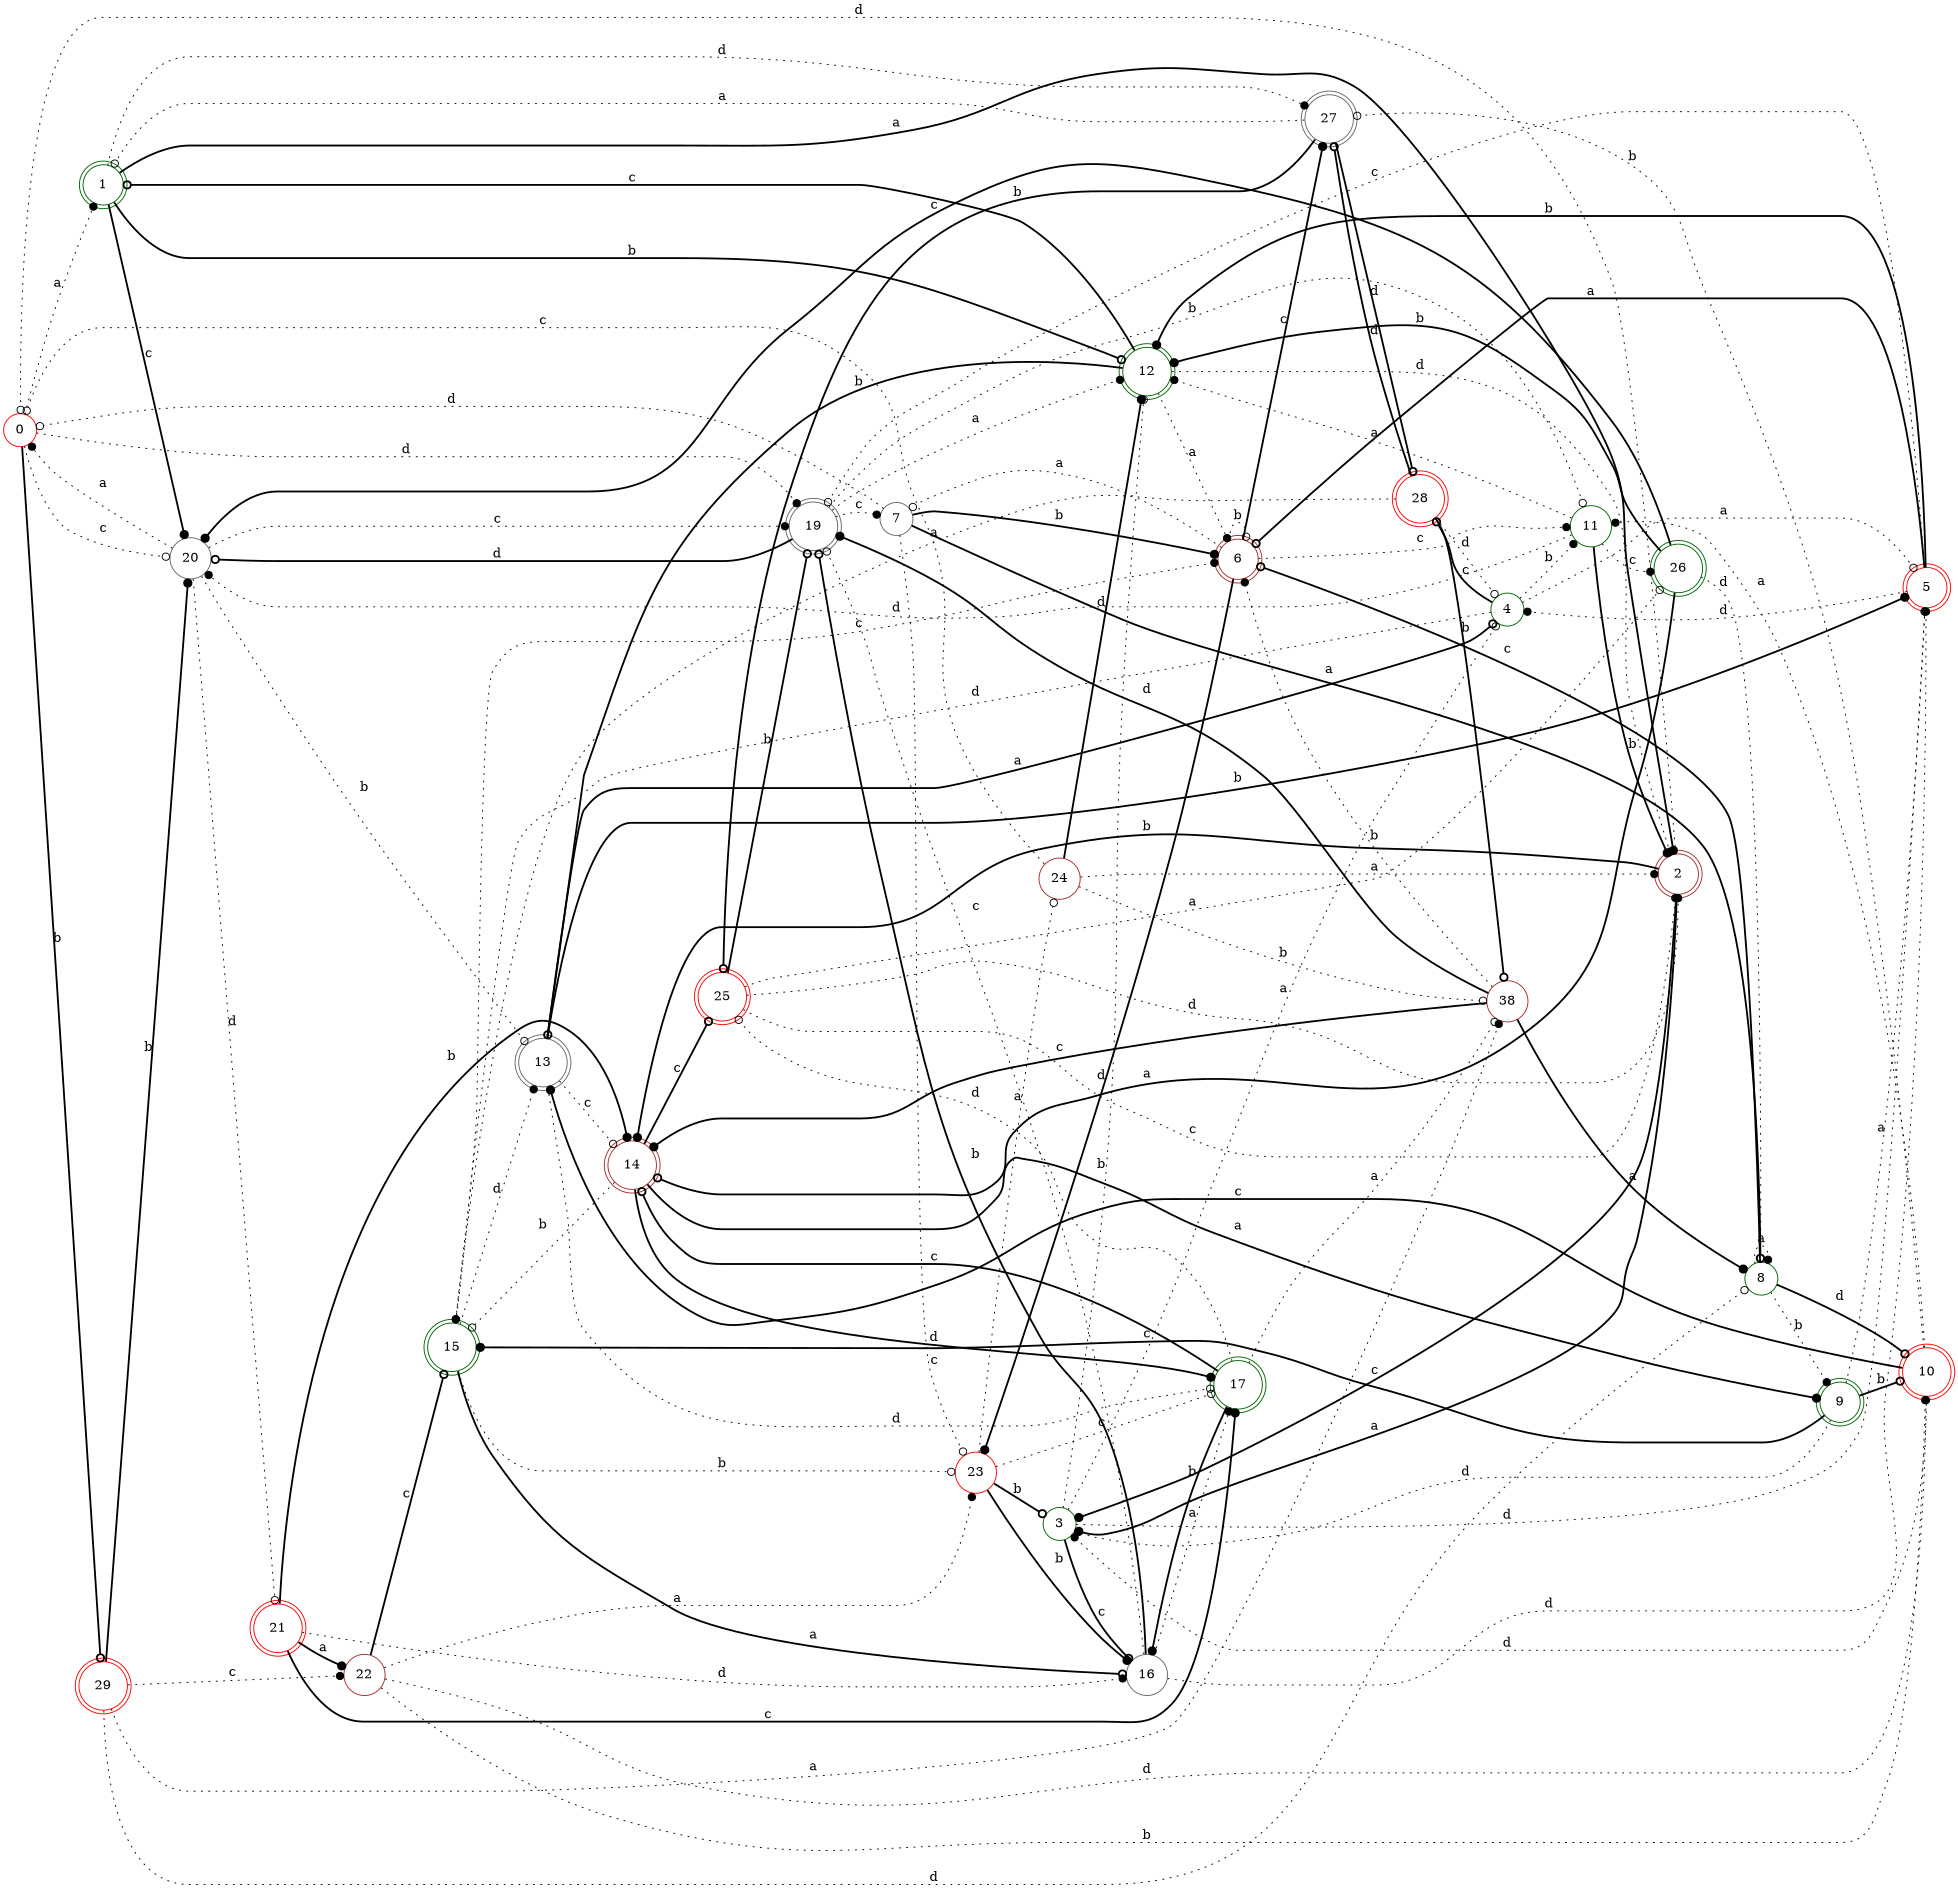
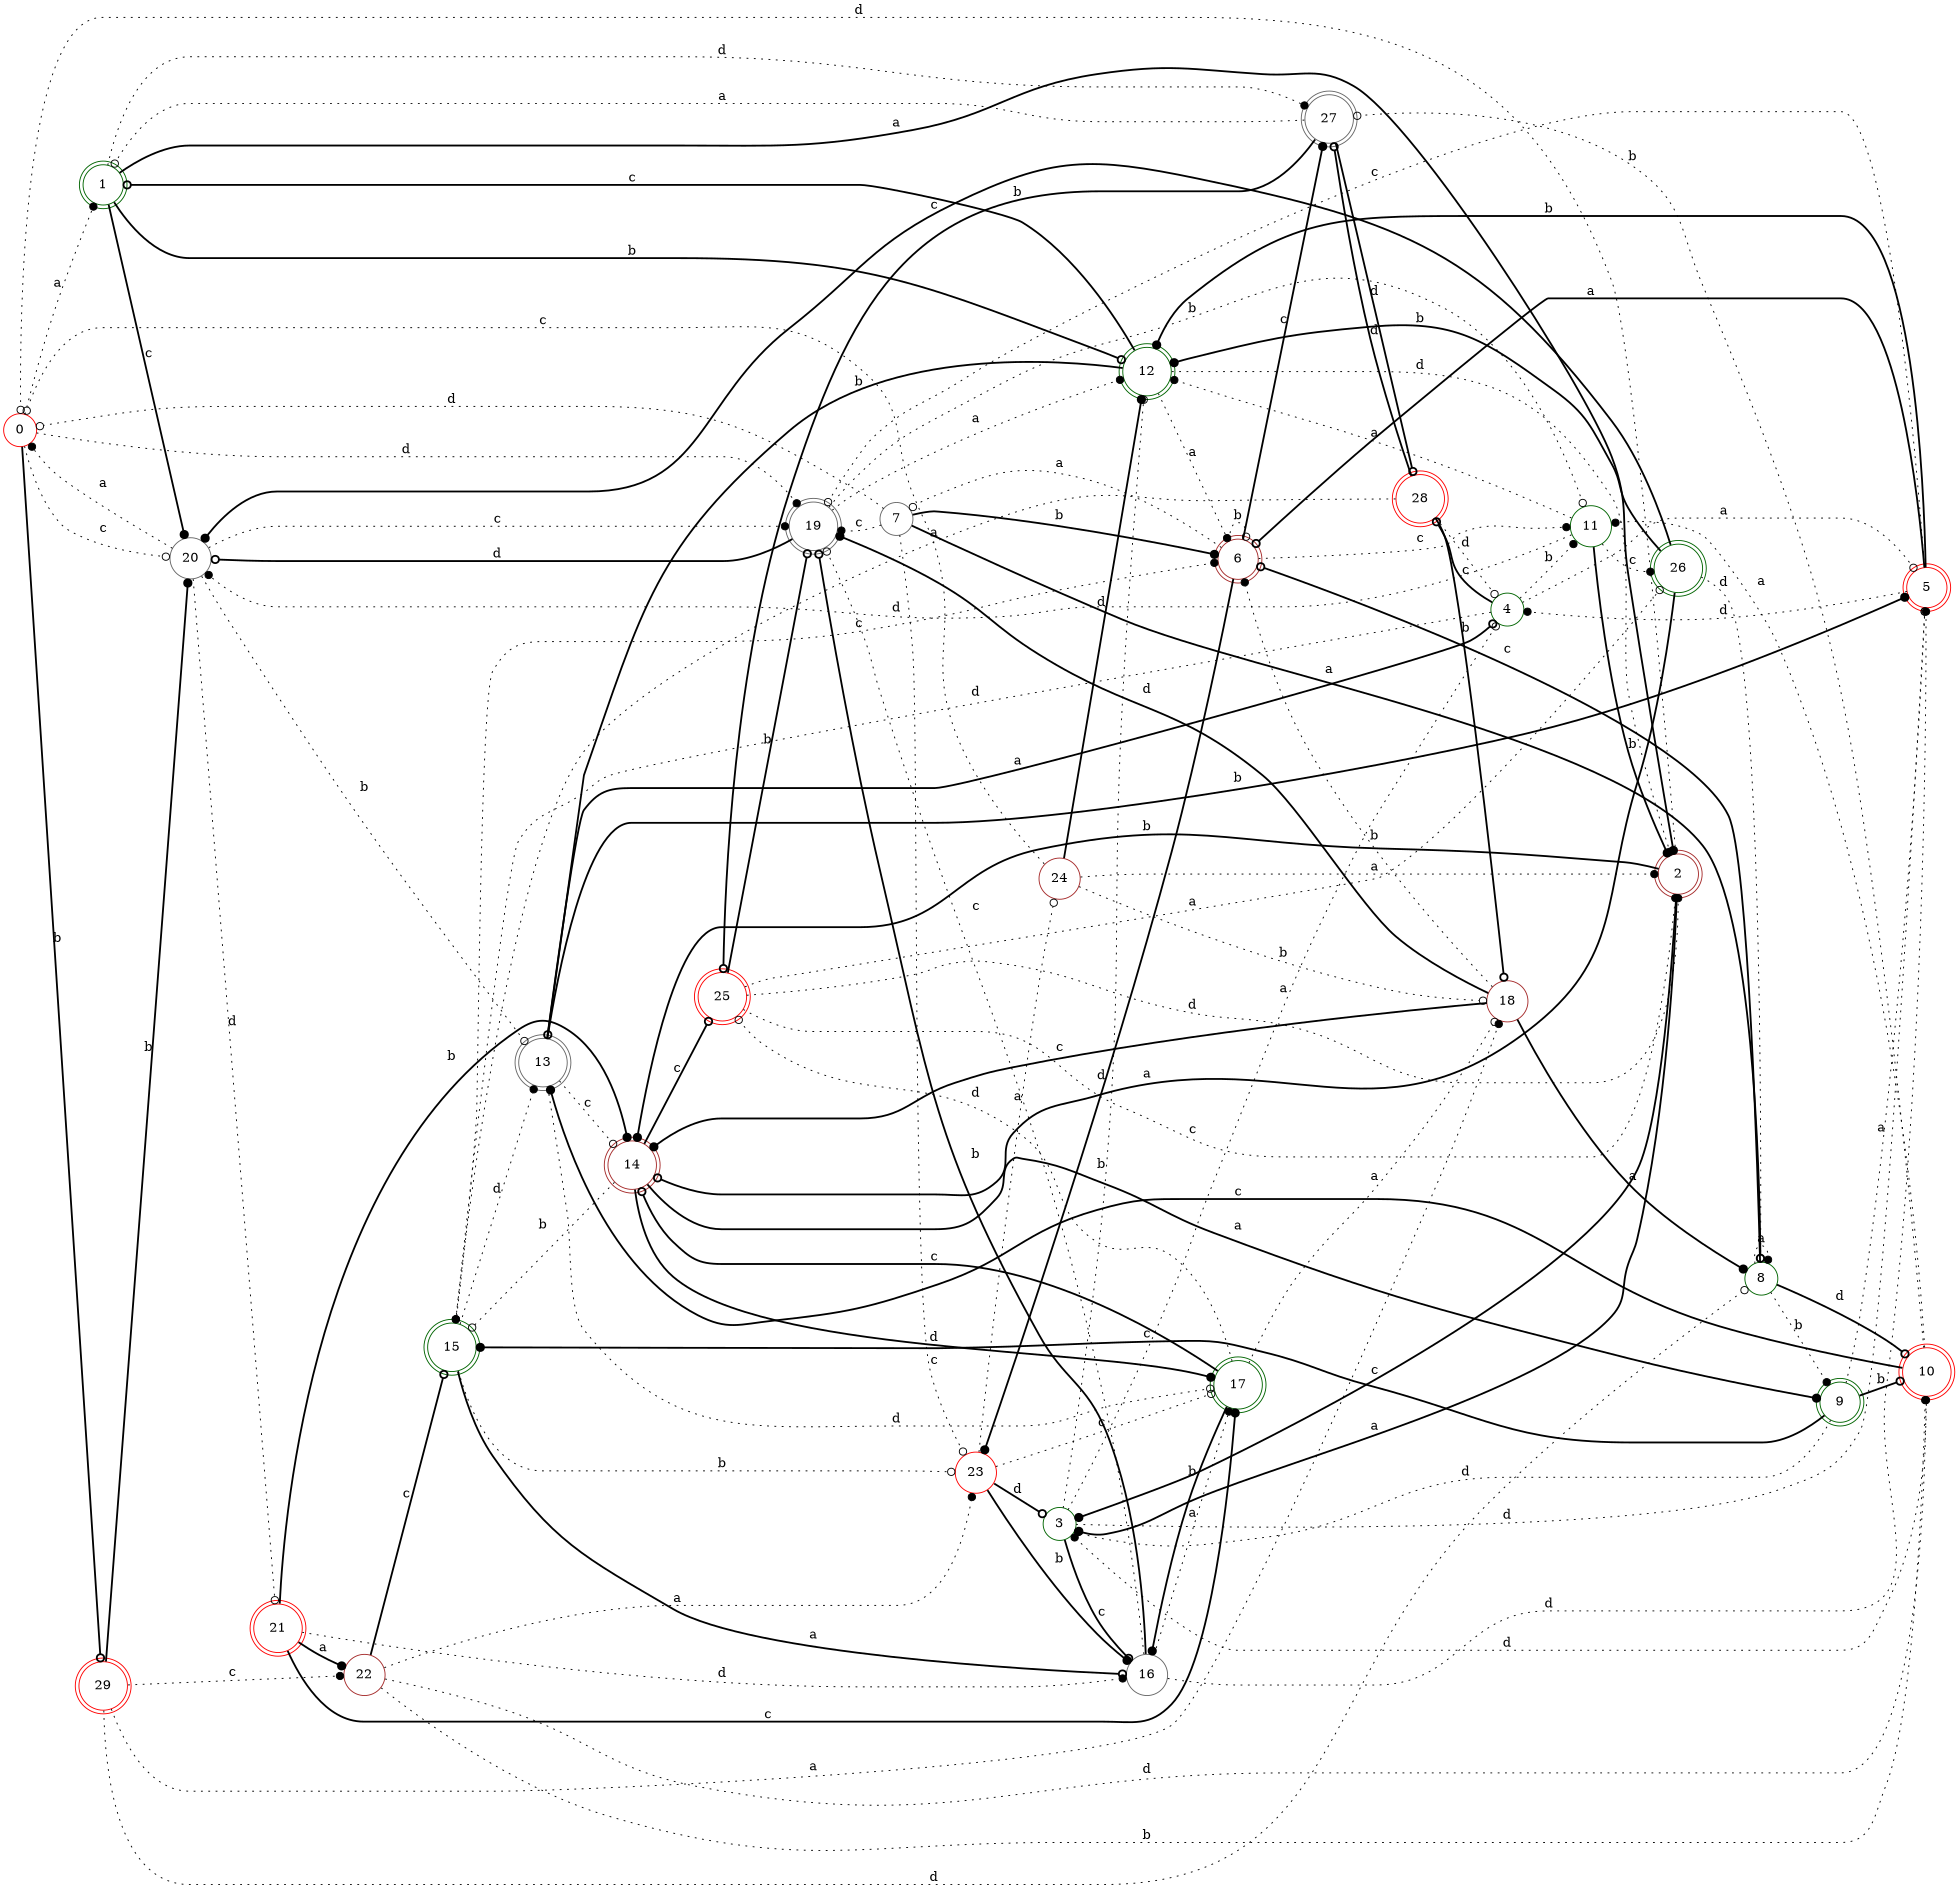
edge "19" -> "7": reversed
node "38": label "38" -> "18"
edge "23" -> "3": label "b" -> "d"
